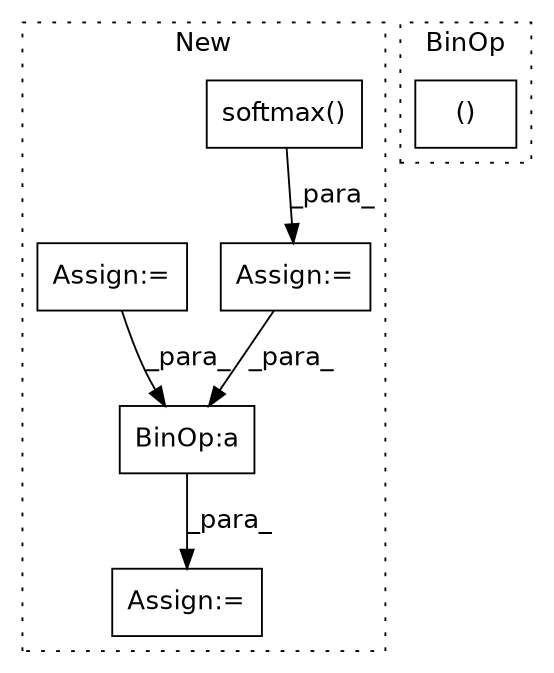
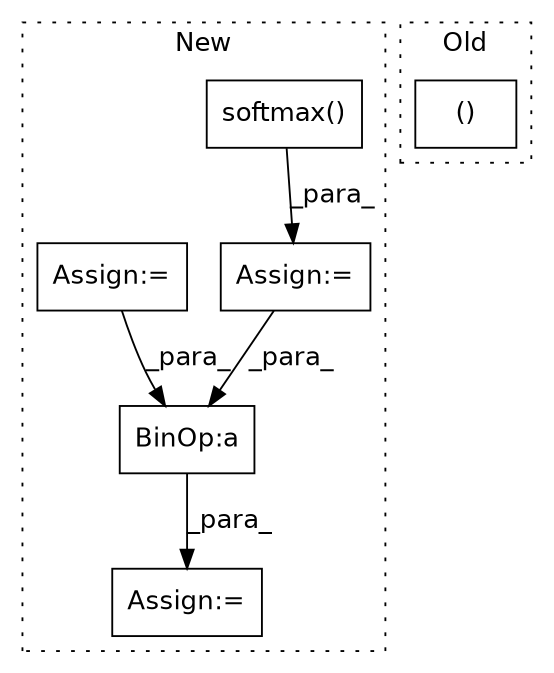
cluster "BinOp": label "BinOp" -> "Old"
